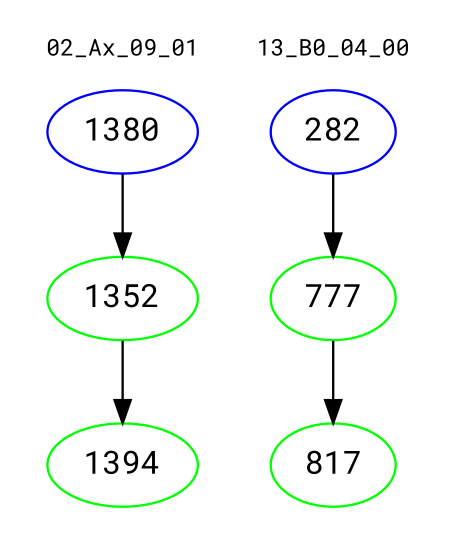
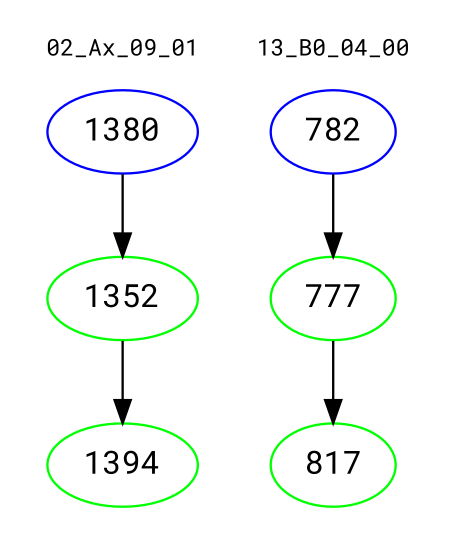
node "282": label "282" -> "782"
